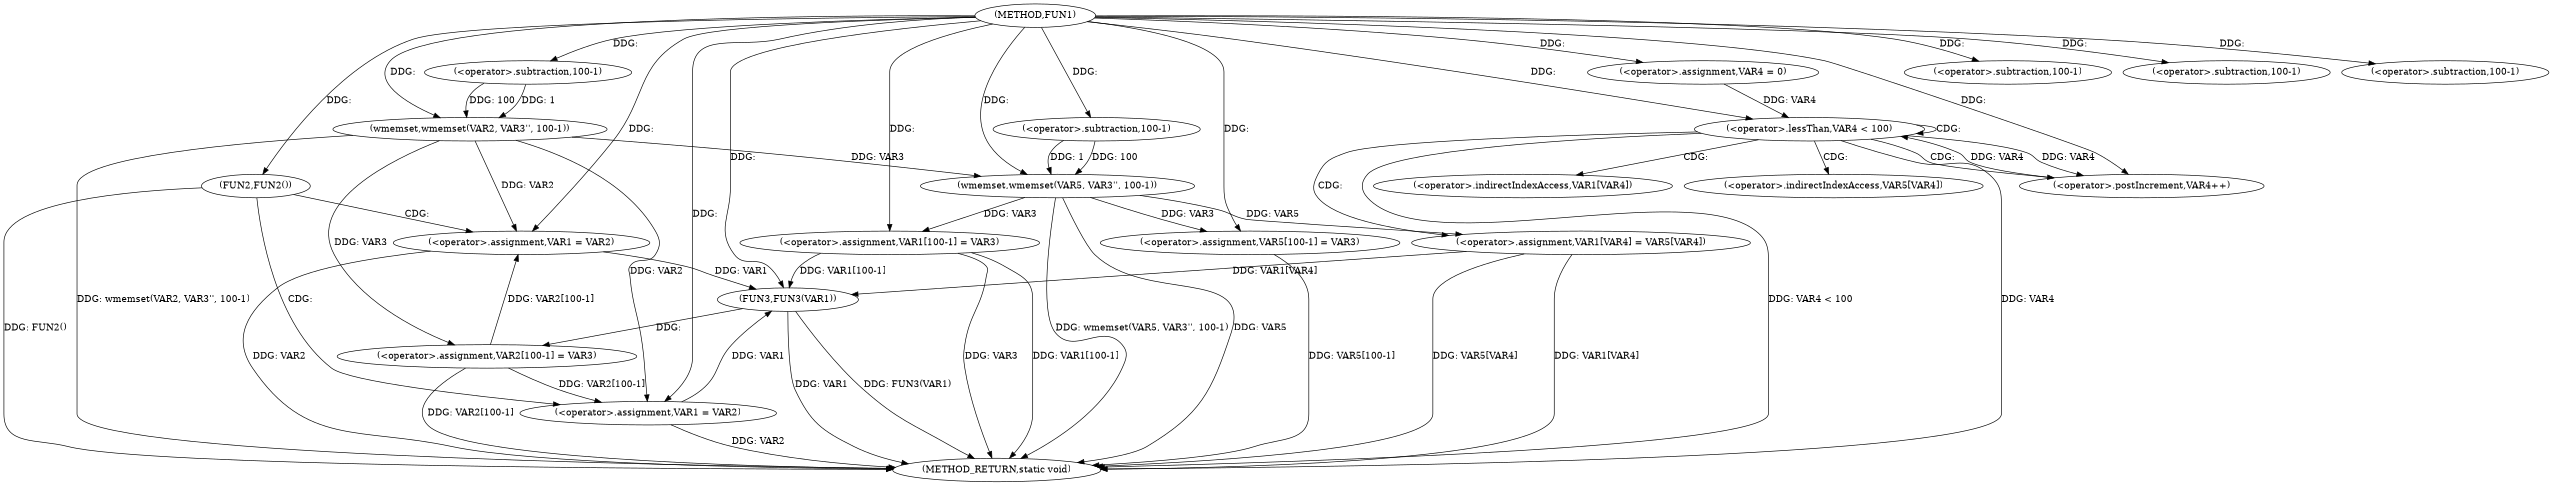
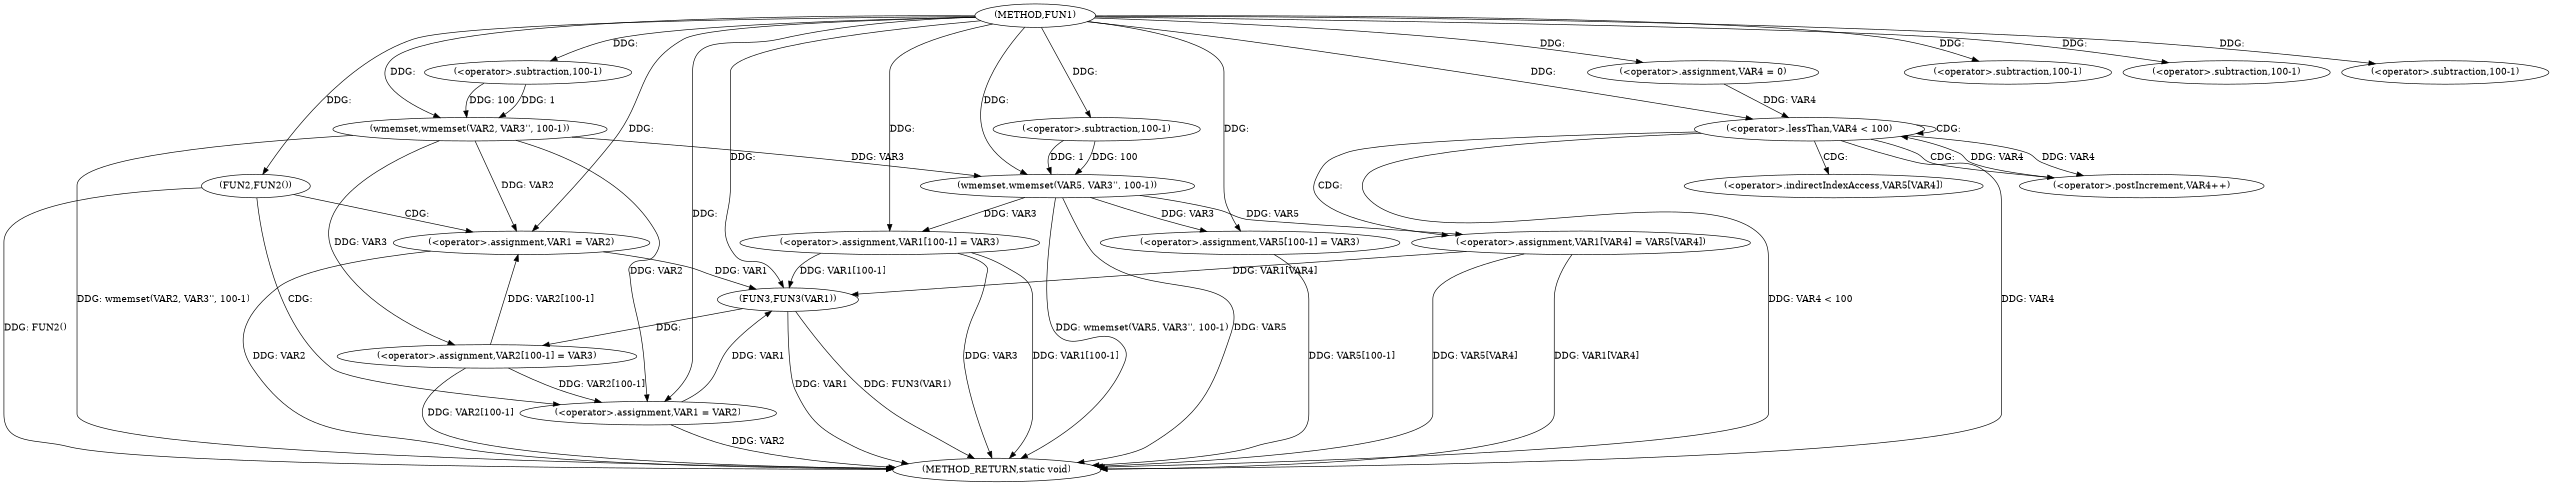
edge "(METHOD,FUN1)" -> "(<operator>.postIncrement,VAR4++)": removed, label "DDG:"
node "(<operator>.indirectIndexAccess,VAR1[VAR4])": removed
